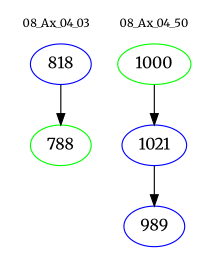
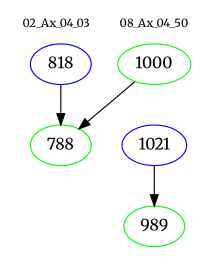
cluster "08_Ax_04_03": label "08_Ax_04_03" -> "02_Ax_04_03"
edge "1000" -> "1021": now "1000" -> "788"
node "989": color blue -> green
